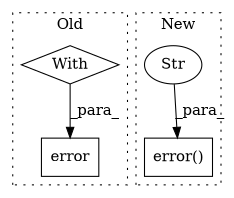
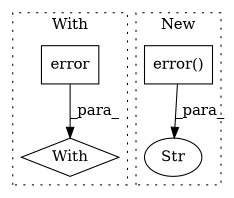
cluster "Old": label "Old" -> "With"
edge "With" -> "error": reversed
edge "Str" -> "error()": reversed
